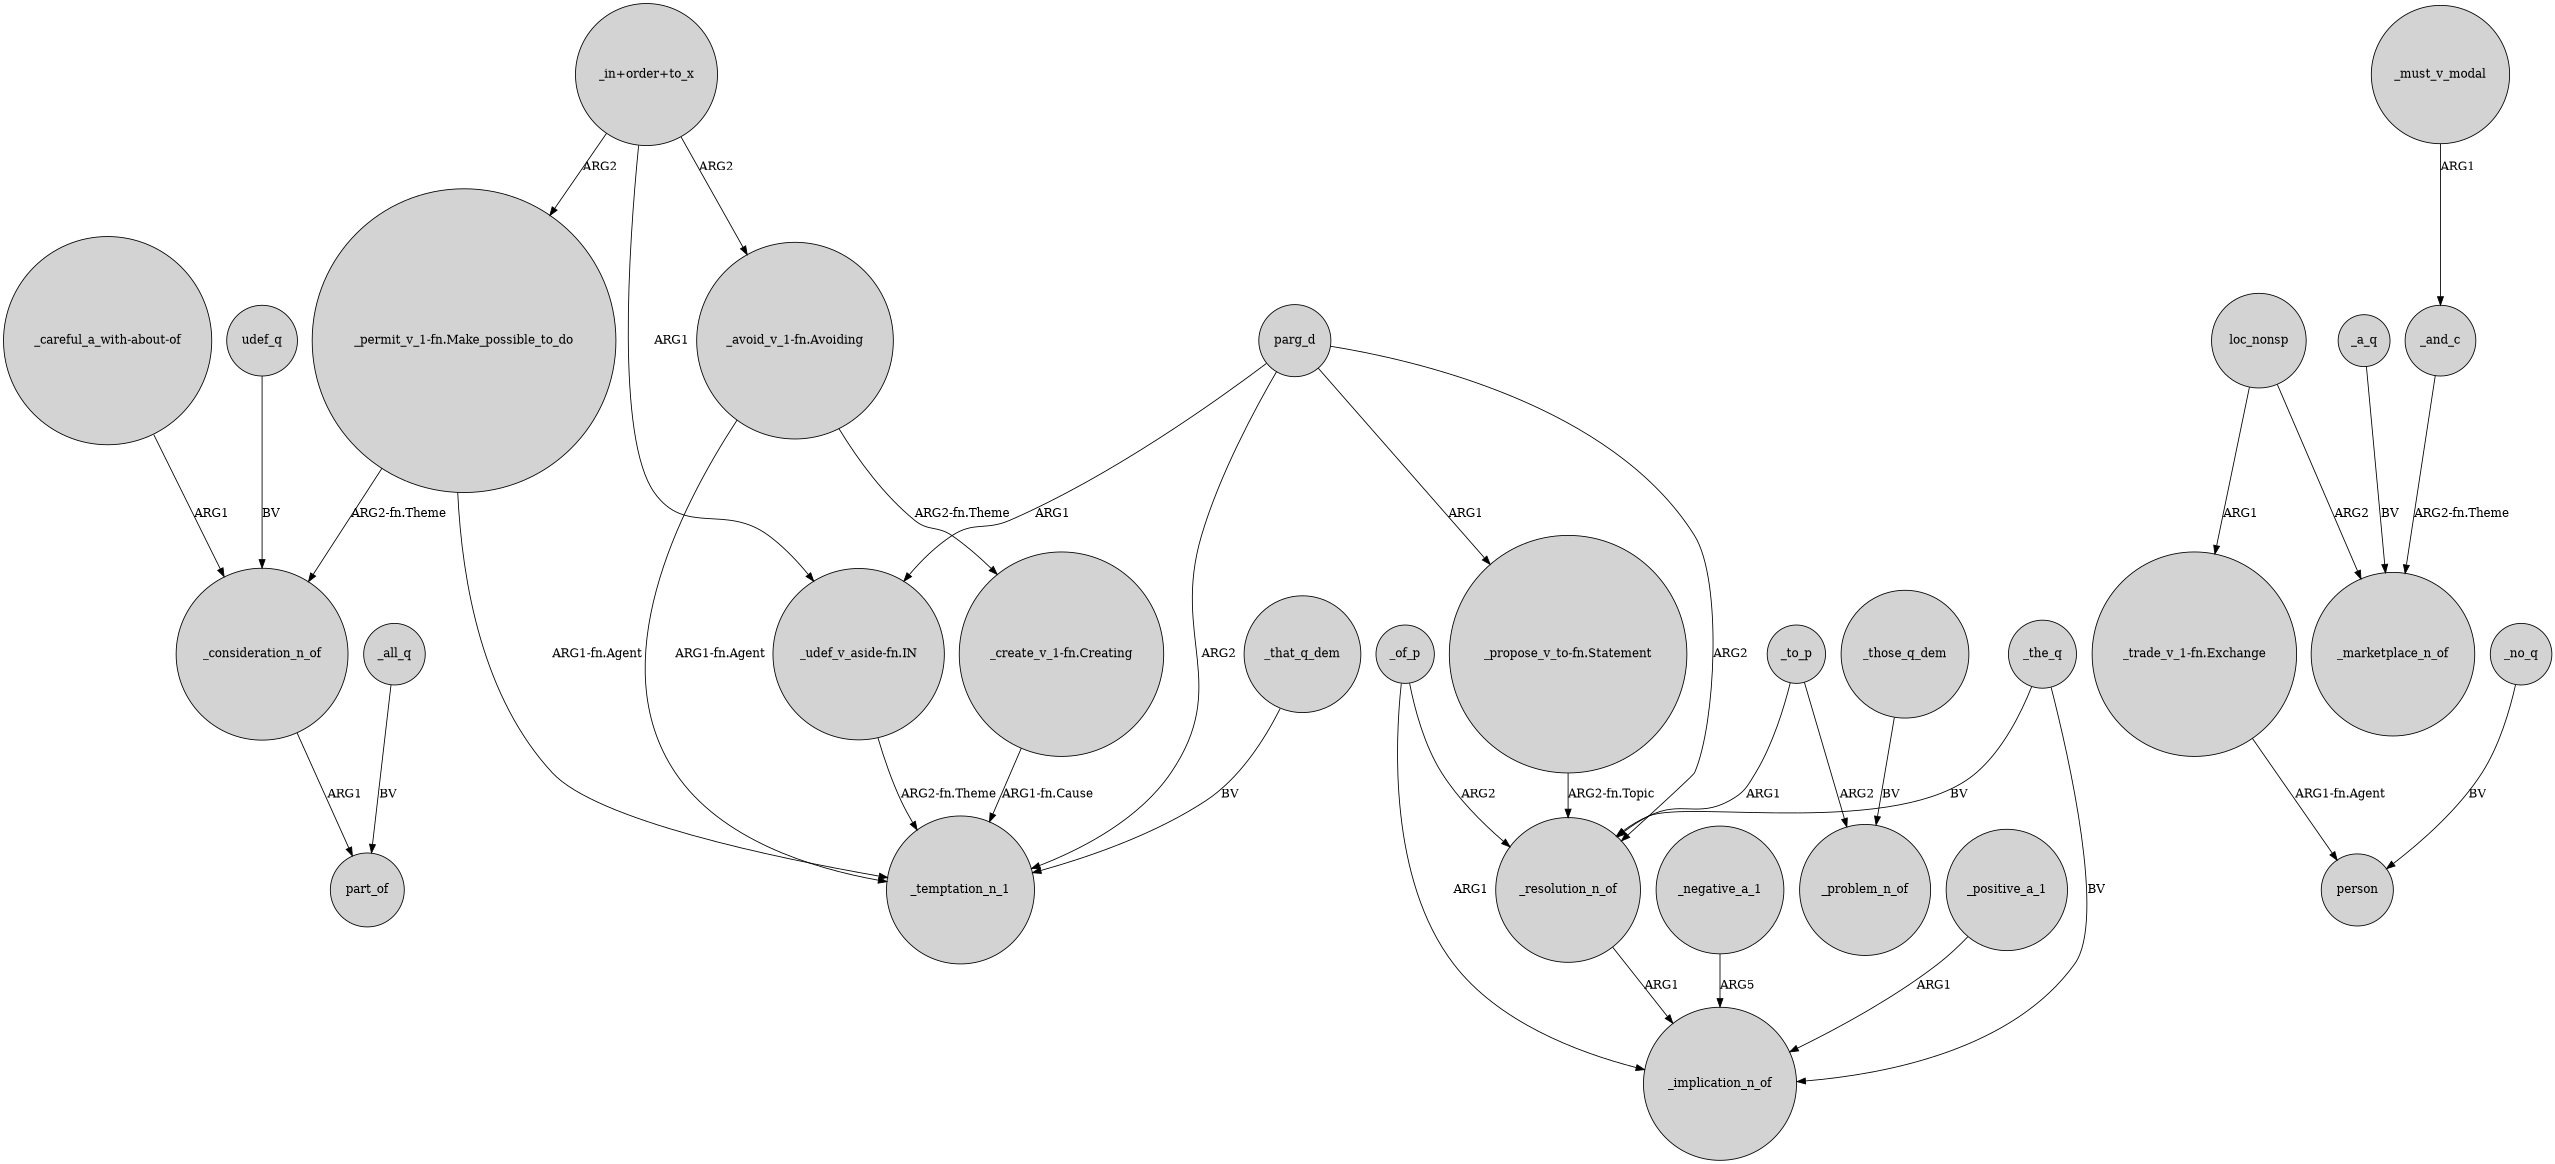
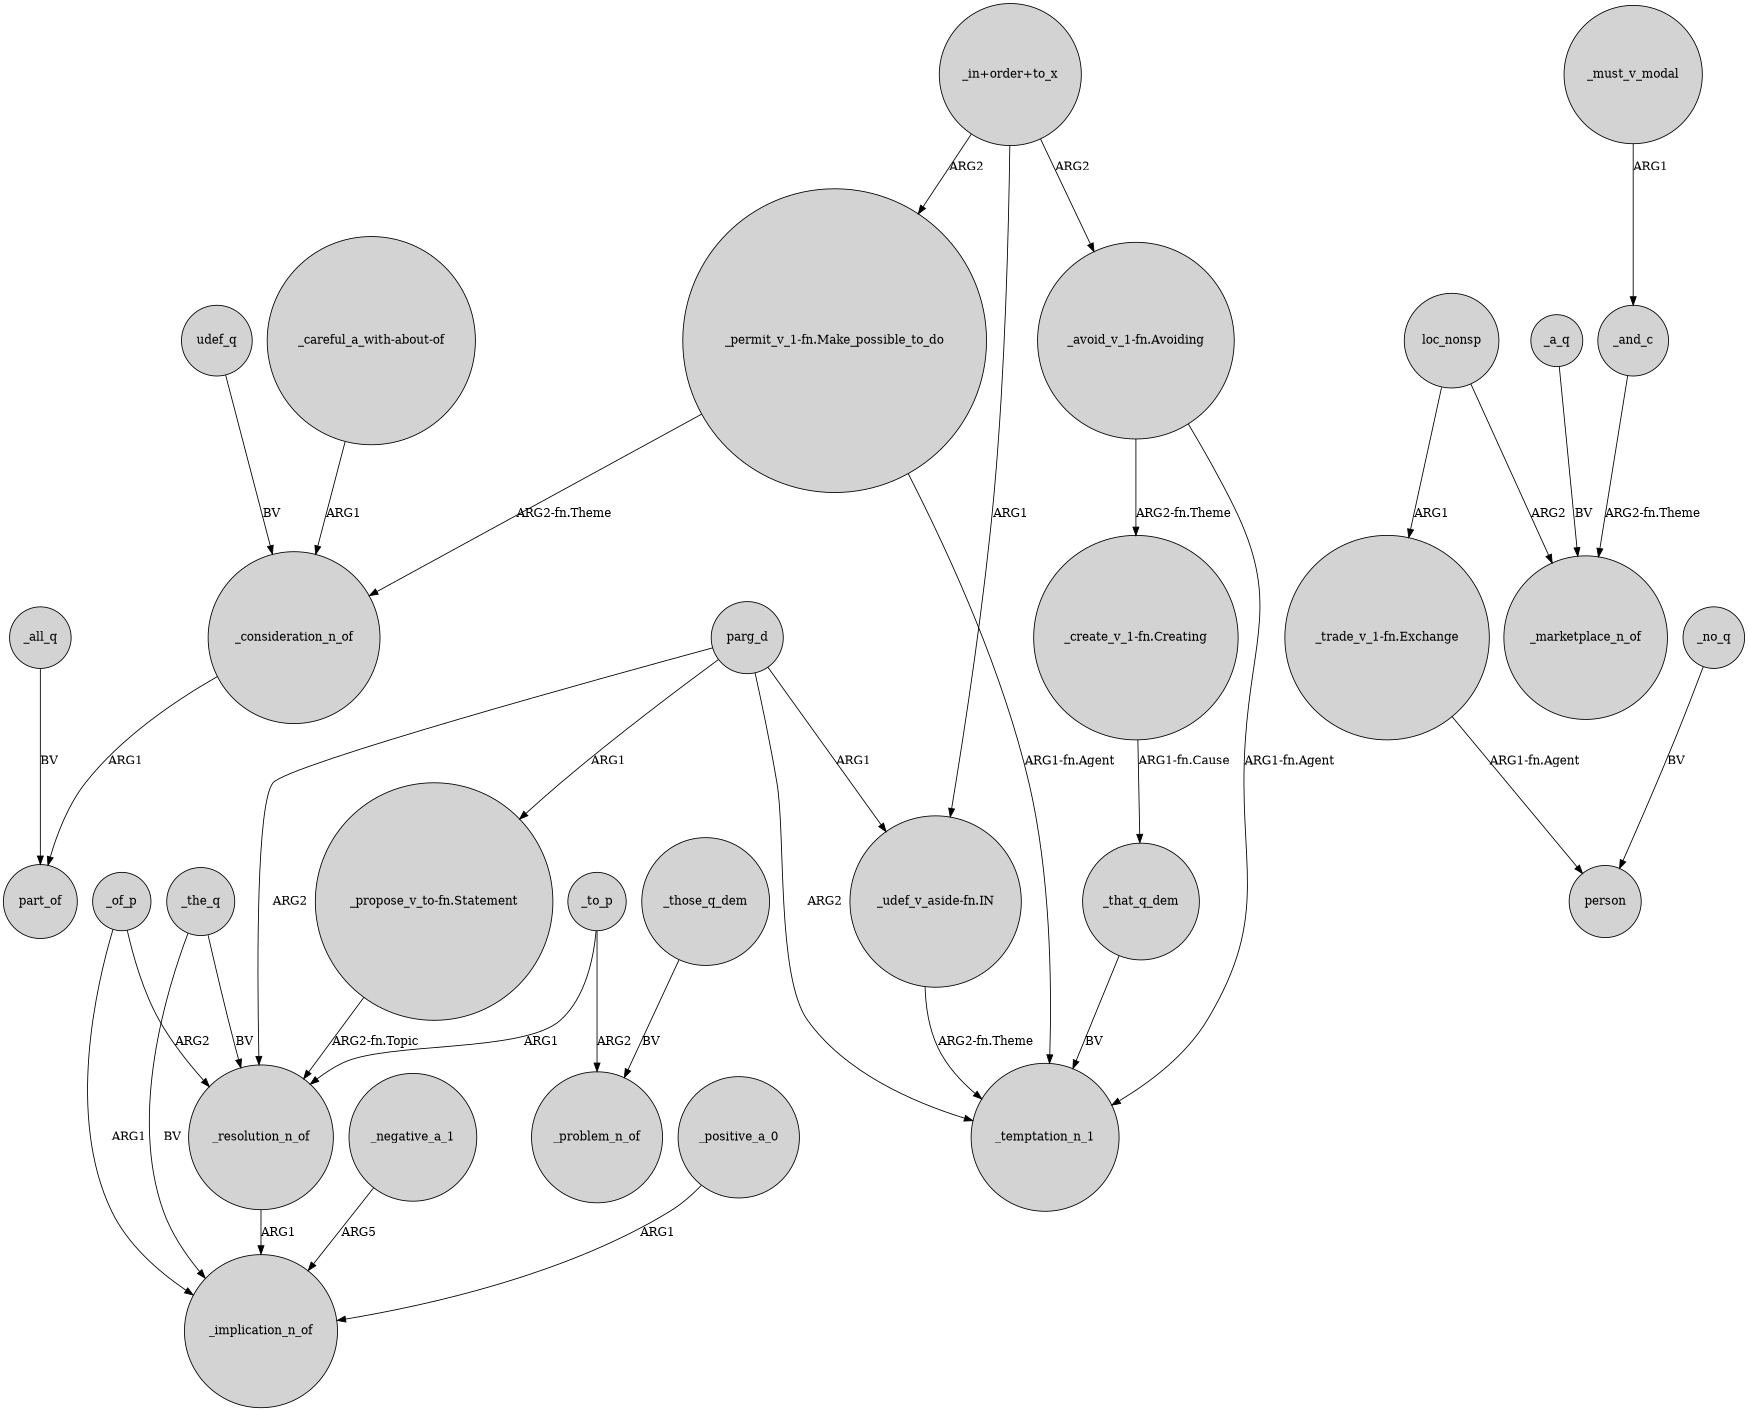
edge "_create_v_1-fn.Creating" -> "_temptation_n_1": now "_create_v_1-fn.Creating" -> "_that_q_dem"
node "_positive_a_1": label "_positive_a_1" -> "_positive_a_0"
